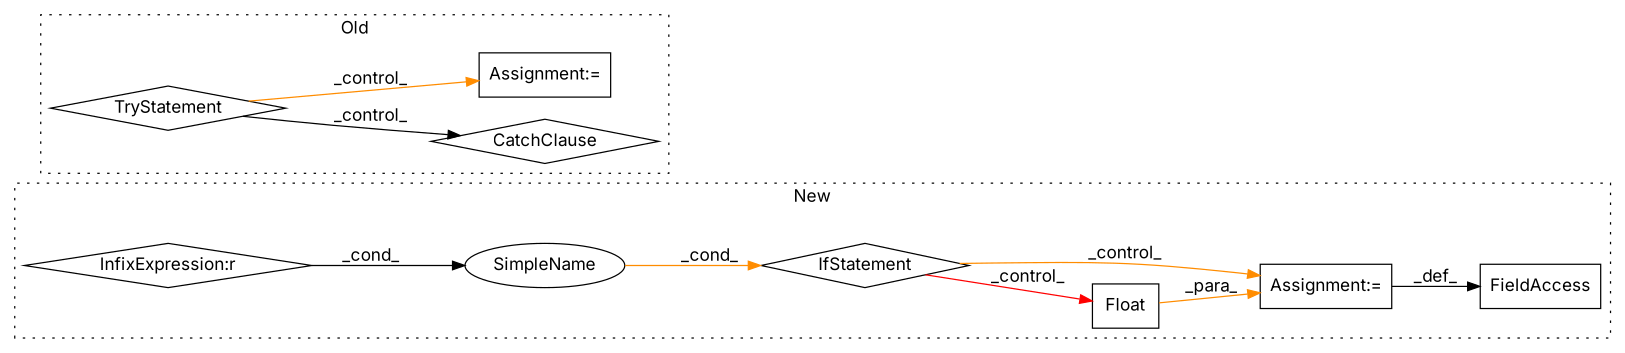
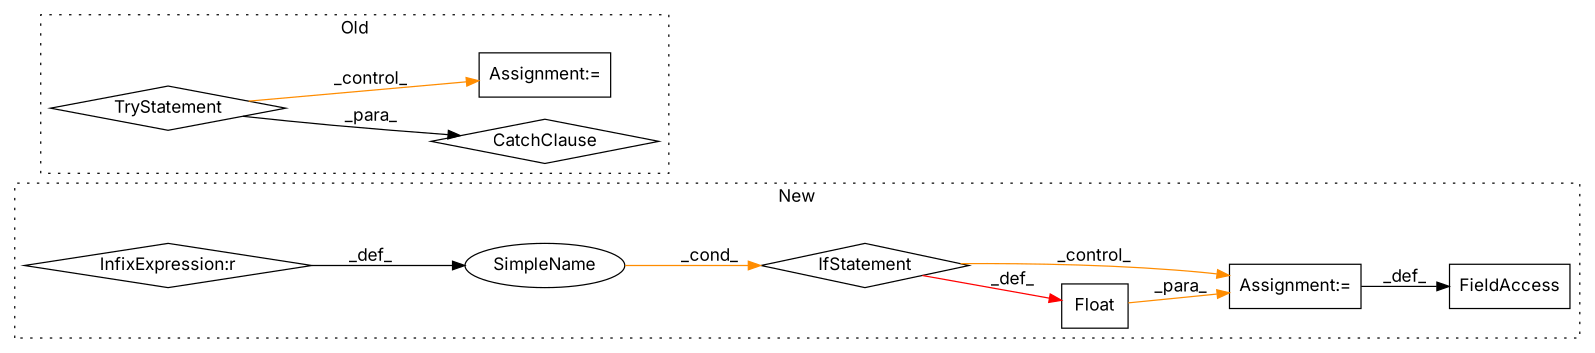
edge "TryStatement" -> "CatchClause": label "_control_" -> "_para_"
edge "InfixExpression:r" -> "SimpleName": label "_cond_" -> "_def_"
edge "IfStatement" -> "Float": label "_control_" -> "_def_"
